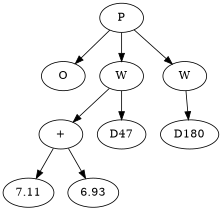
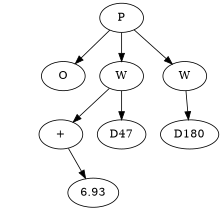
node "7.11": removed
